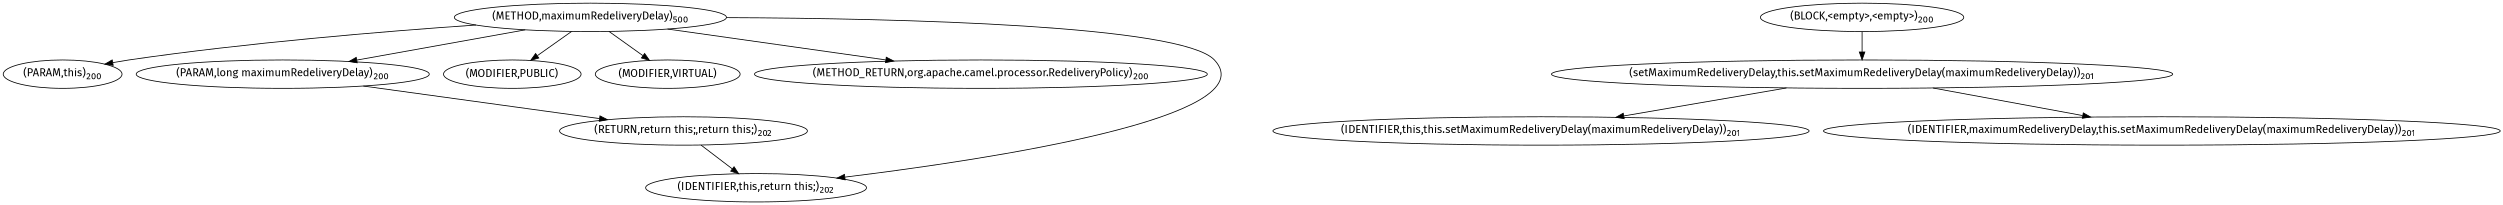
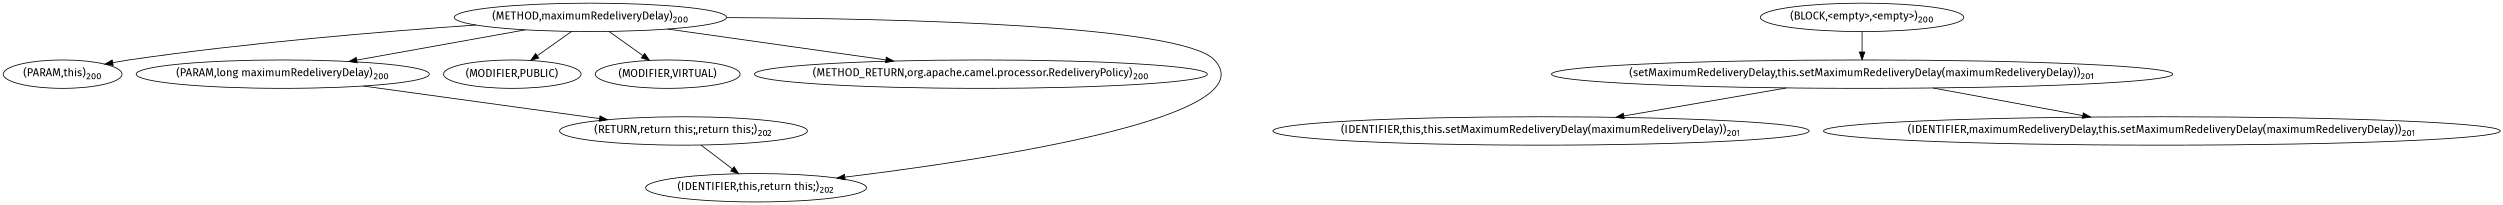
node "(METHOD,maximumRedeliveryDelay)": text "500" -> "200"
